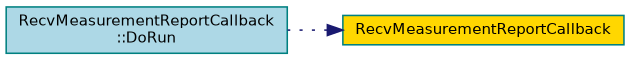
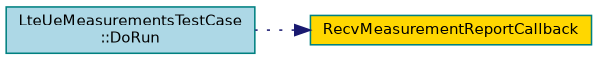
node "RecvMeasurementReportCallback ::DoRun": label "RecvMeasurementReportCallback ::DoRun" -> "LteUeMeasurementsTestCase ::DoRun"
